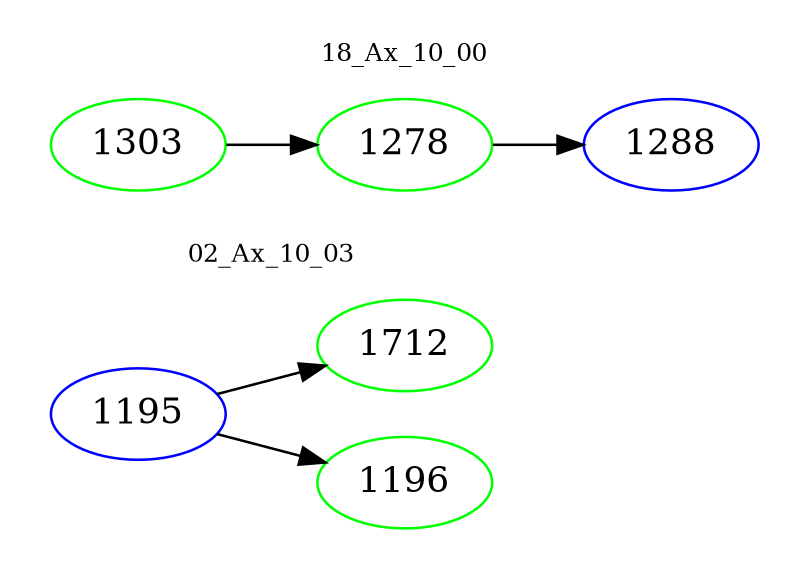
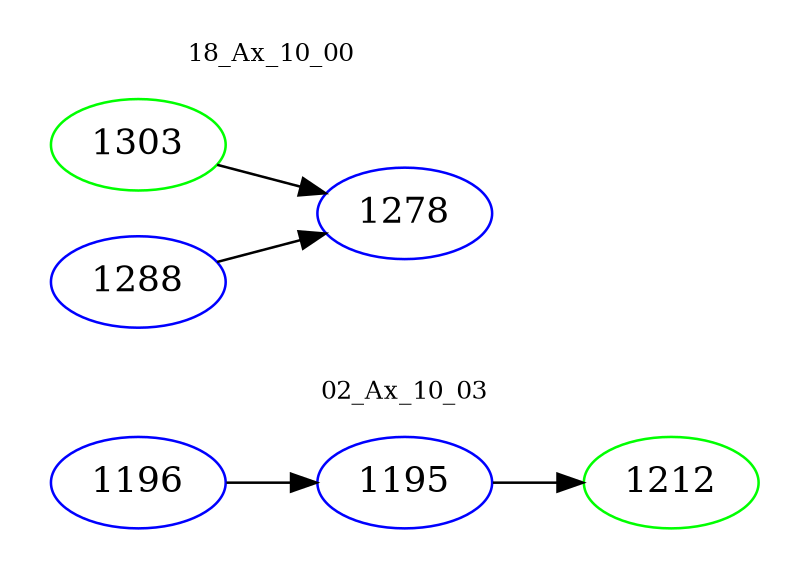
node "1278": color green -> blue
edge "1278" -> "1288": reversed
node "1712": label "1712" -> "1212"
edge "1195" -> "1196": reversed
node "1196": color green -> blue
